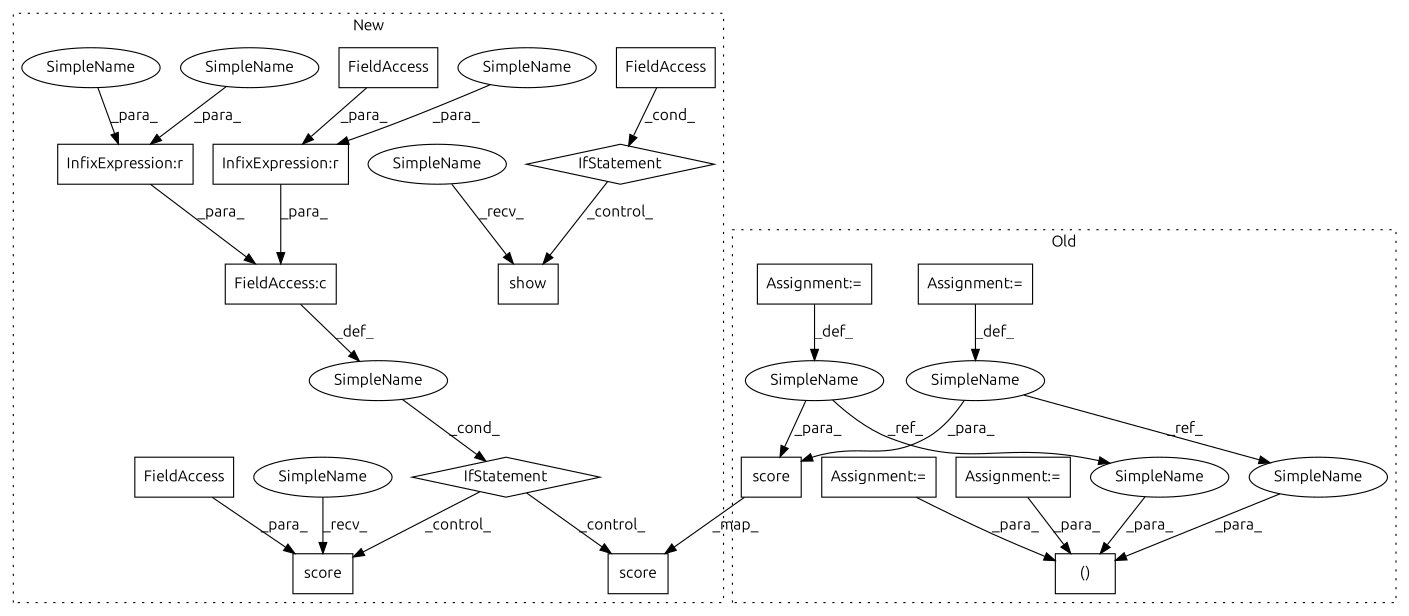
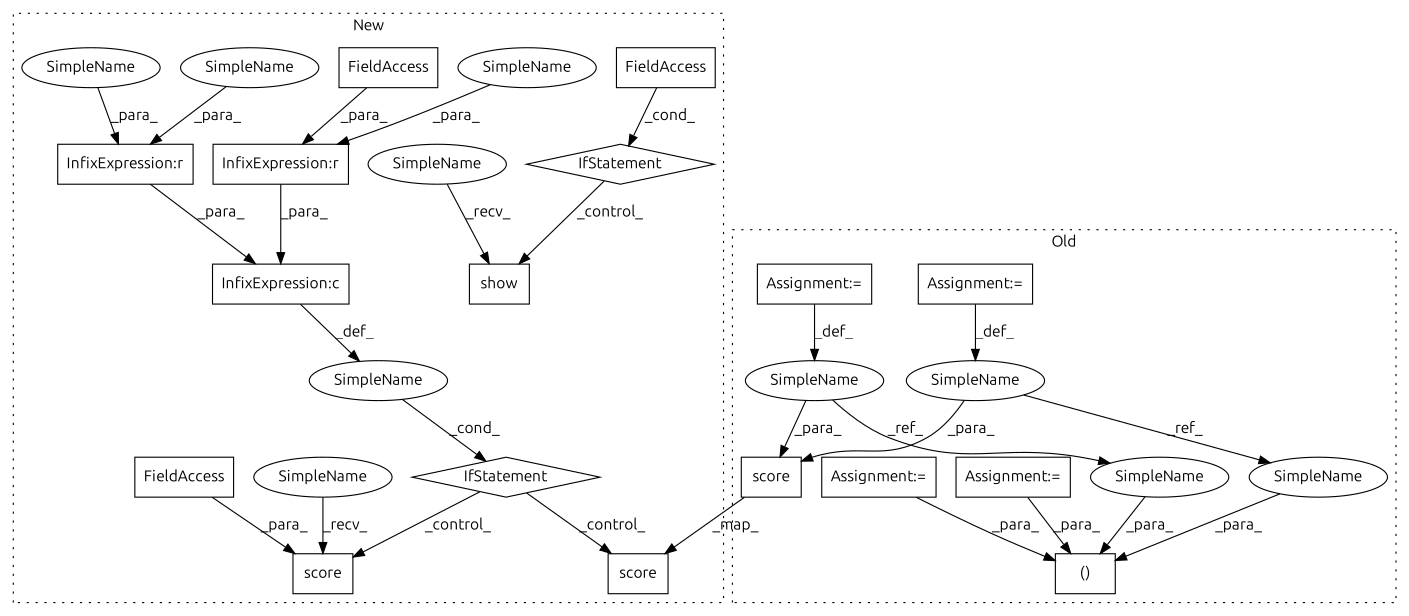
node "FieldAccess:c": label "FieldAccess:c" -> "InfixExpression:c"
